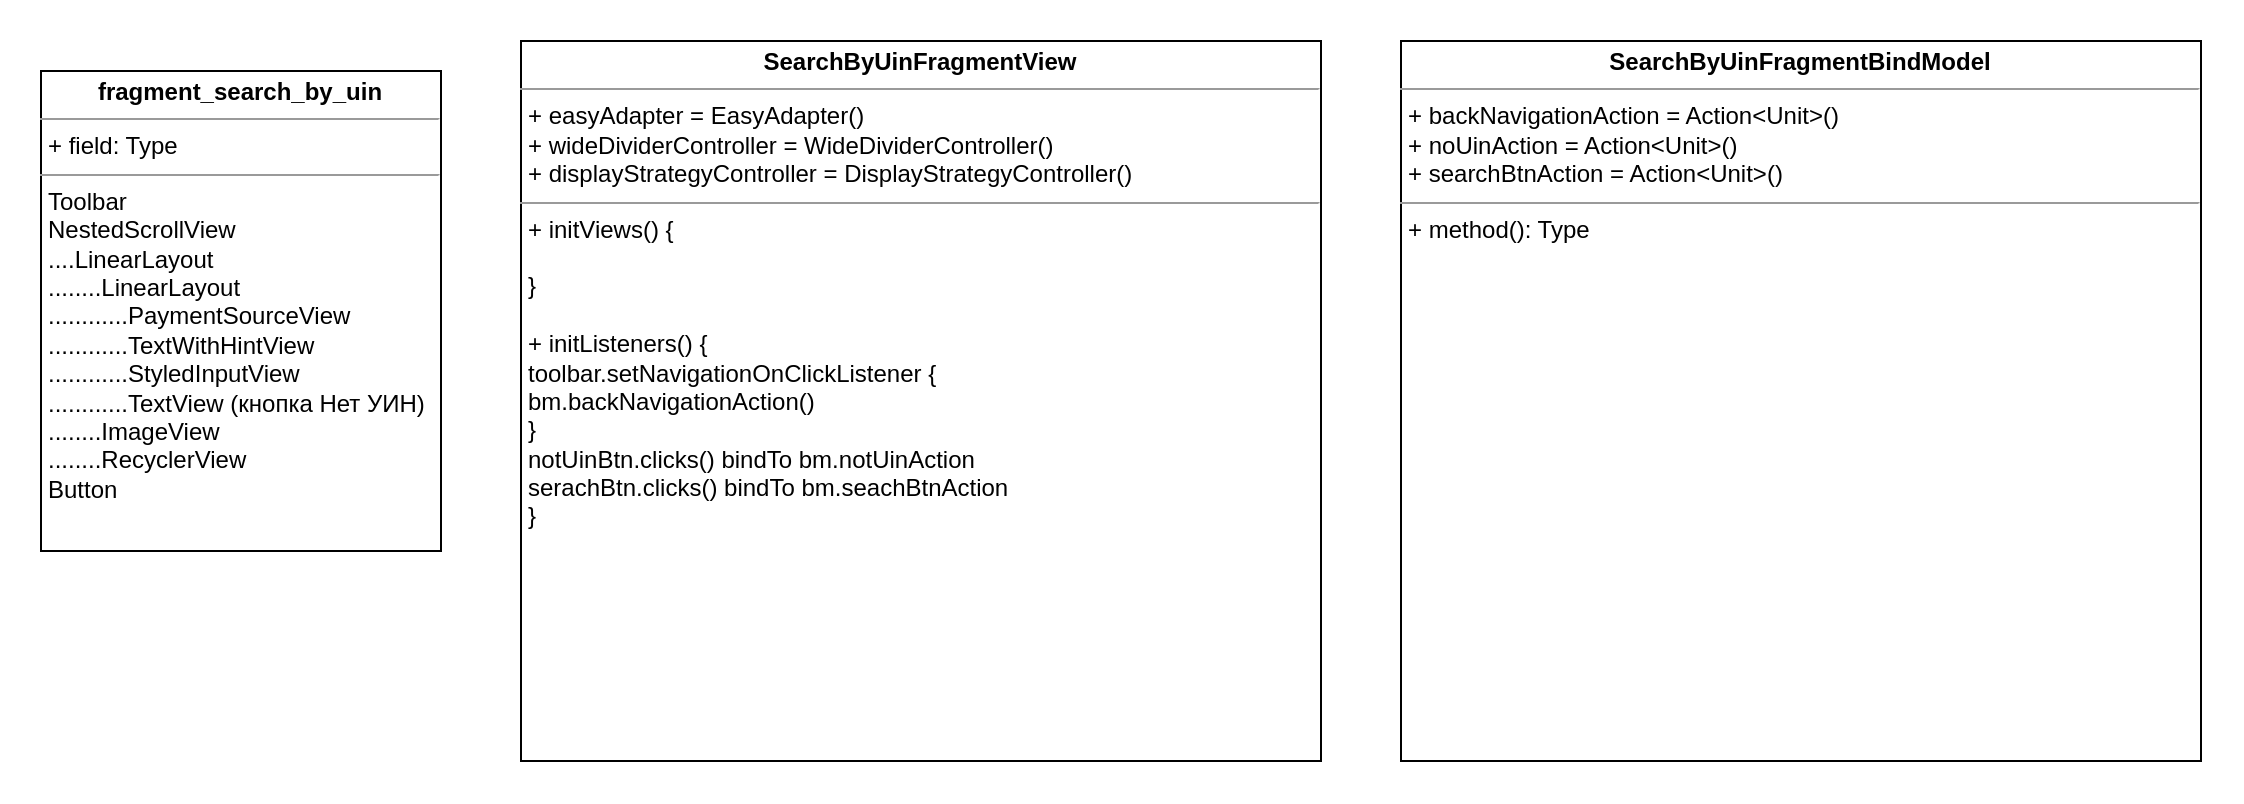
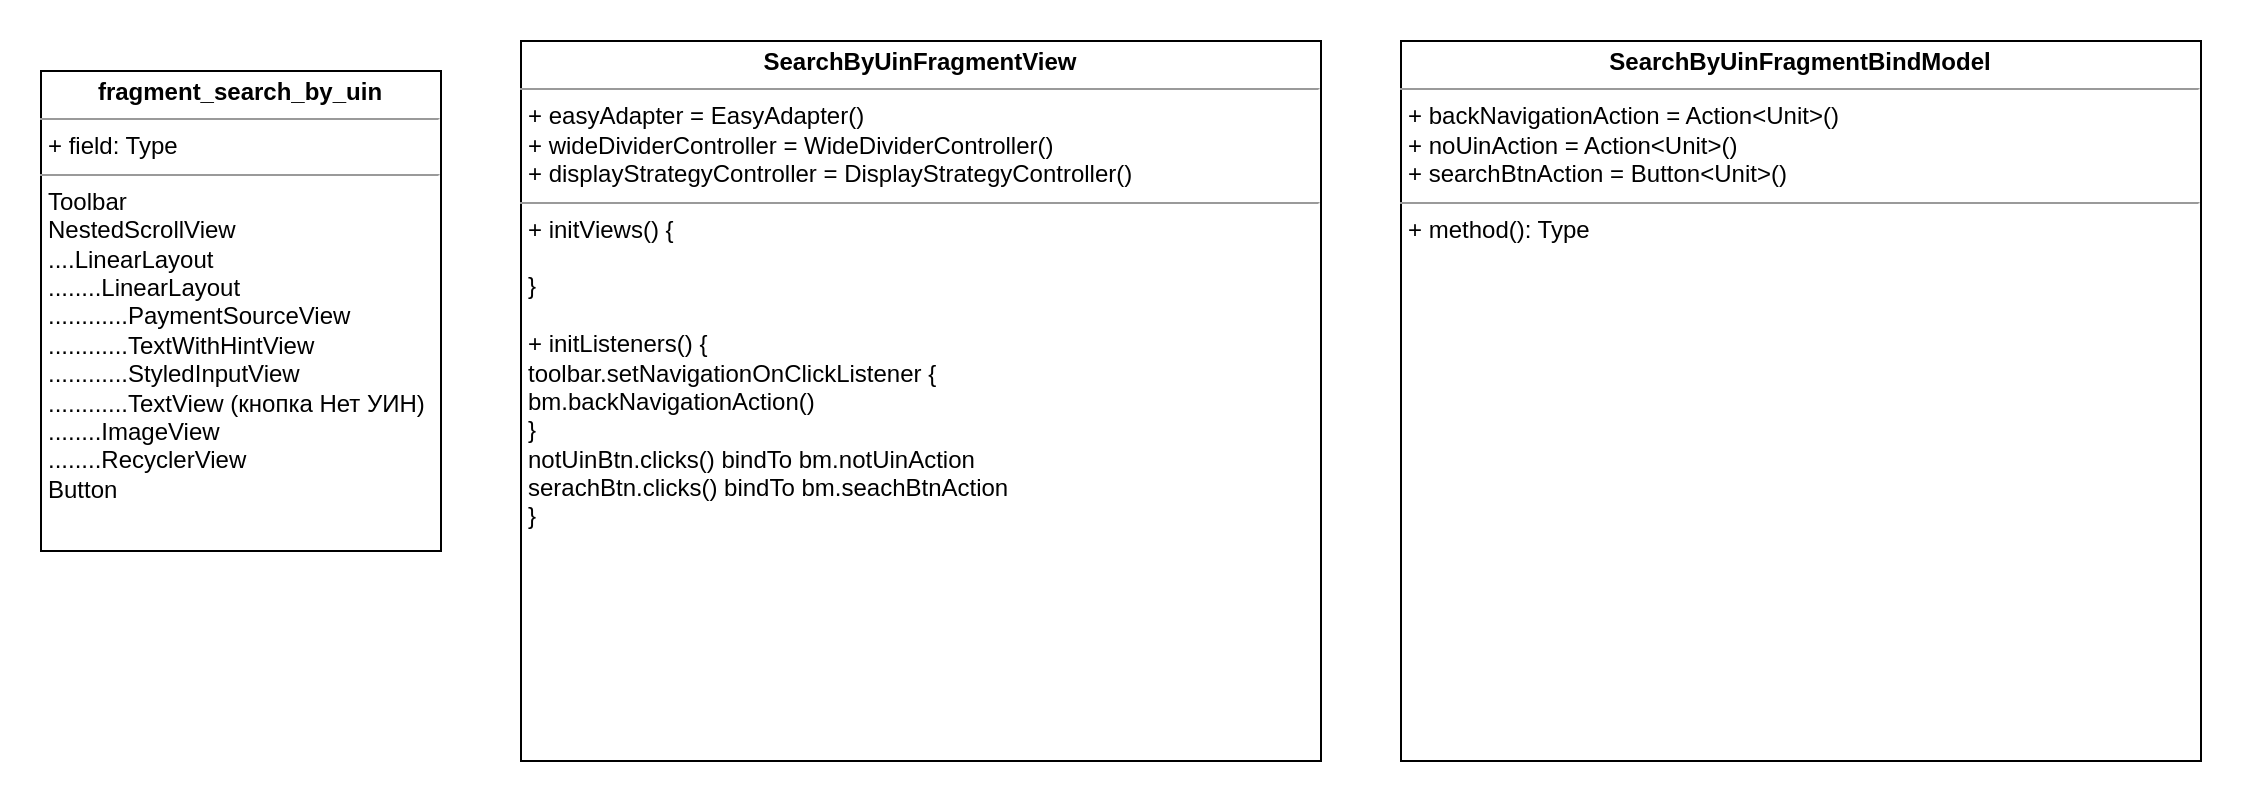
node "SearchByUinFragmentBindModel + backNavigationAction = Action<Unit>() + noUinAction = Action<Unit>() + searchBtnAction = Action<Unit>() + method(): Type": label "SearchByUinFragmentBindModel + backNavigationAction = Action<Unit>() + noUinAction = Action<Unit>() + searchBtnAction = Action<Unit>() + method(): Type" -> "SearchByUinFragmentBindModel + backNavigationAction = Action<Unit>() + noUinAction = Action<Unit>() + searchBtnAction = Button<Unit>() + method(): Type"
